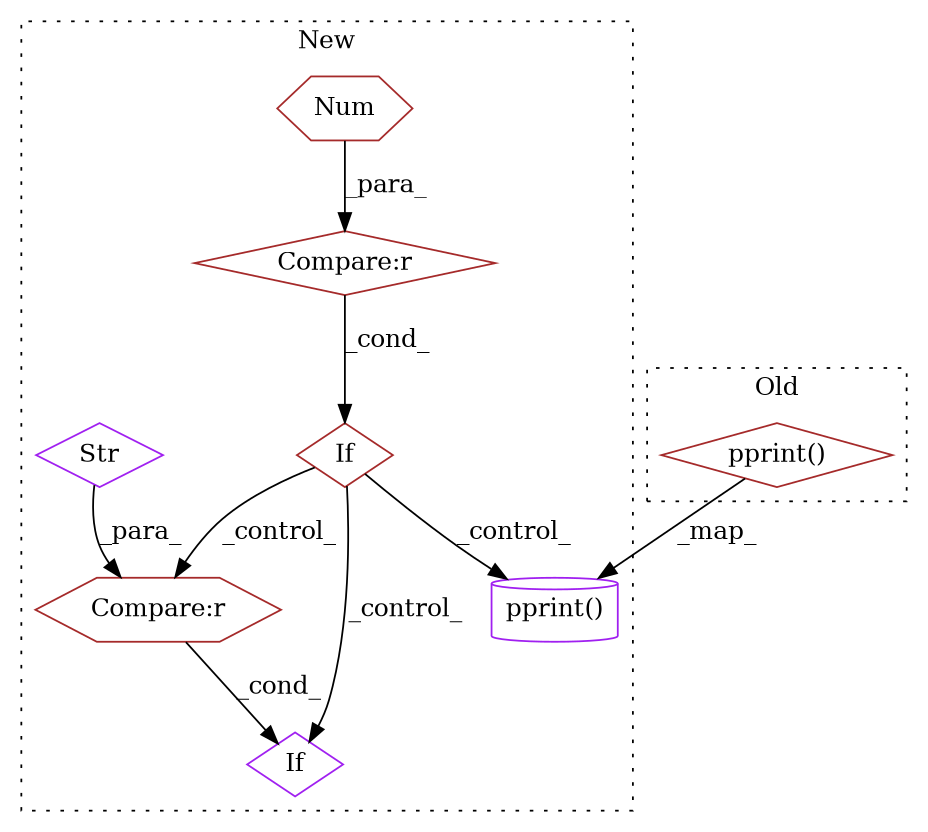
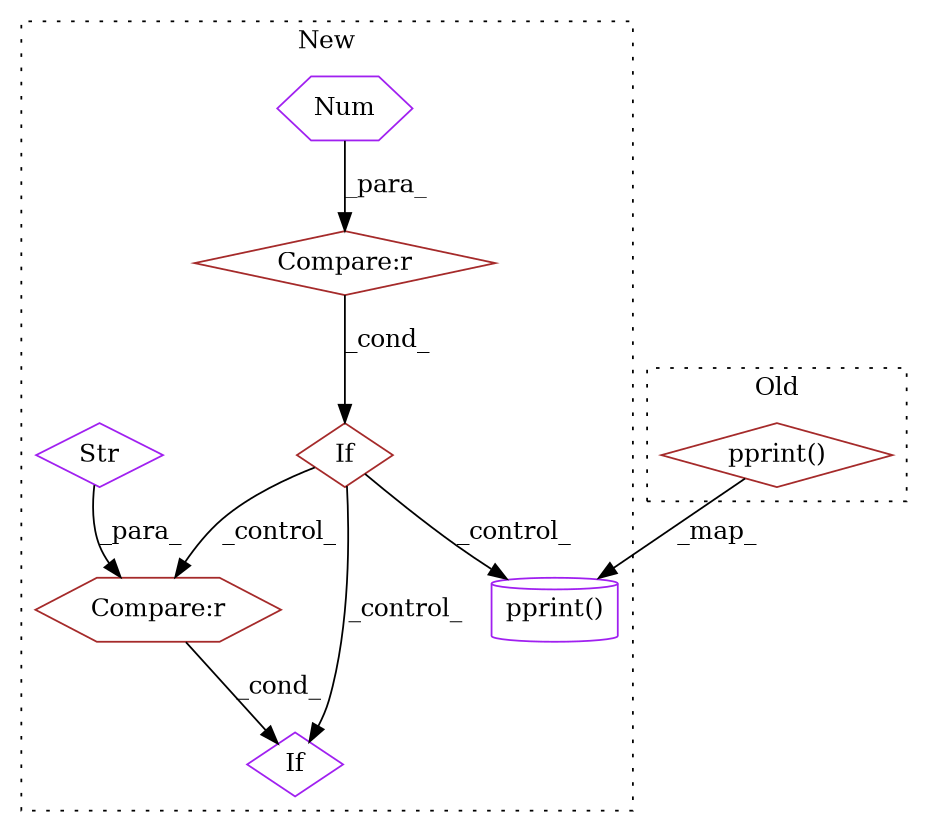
node "Num": color brown -> purple
